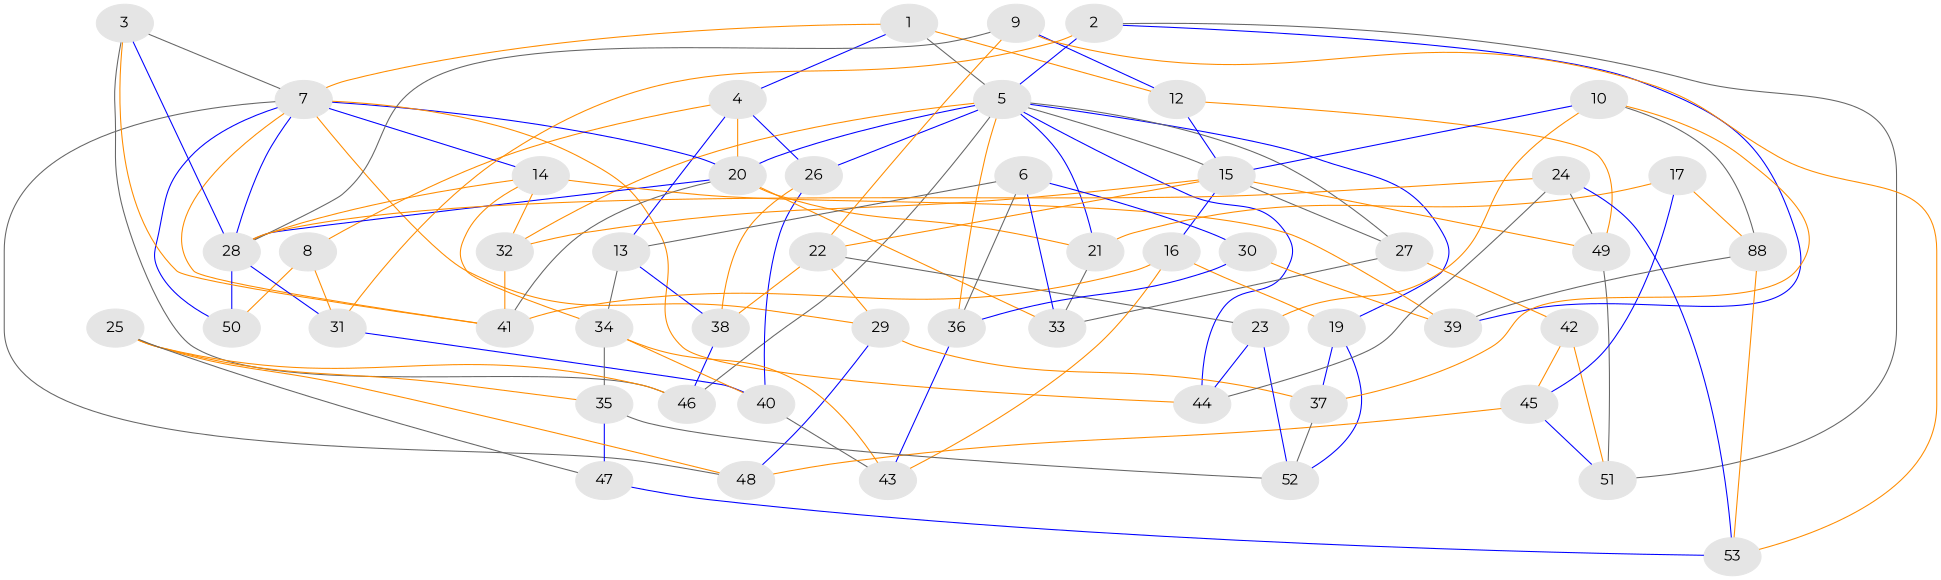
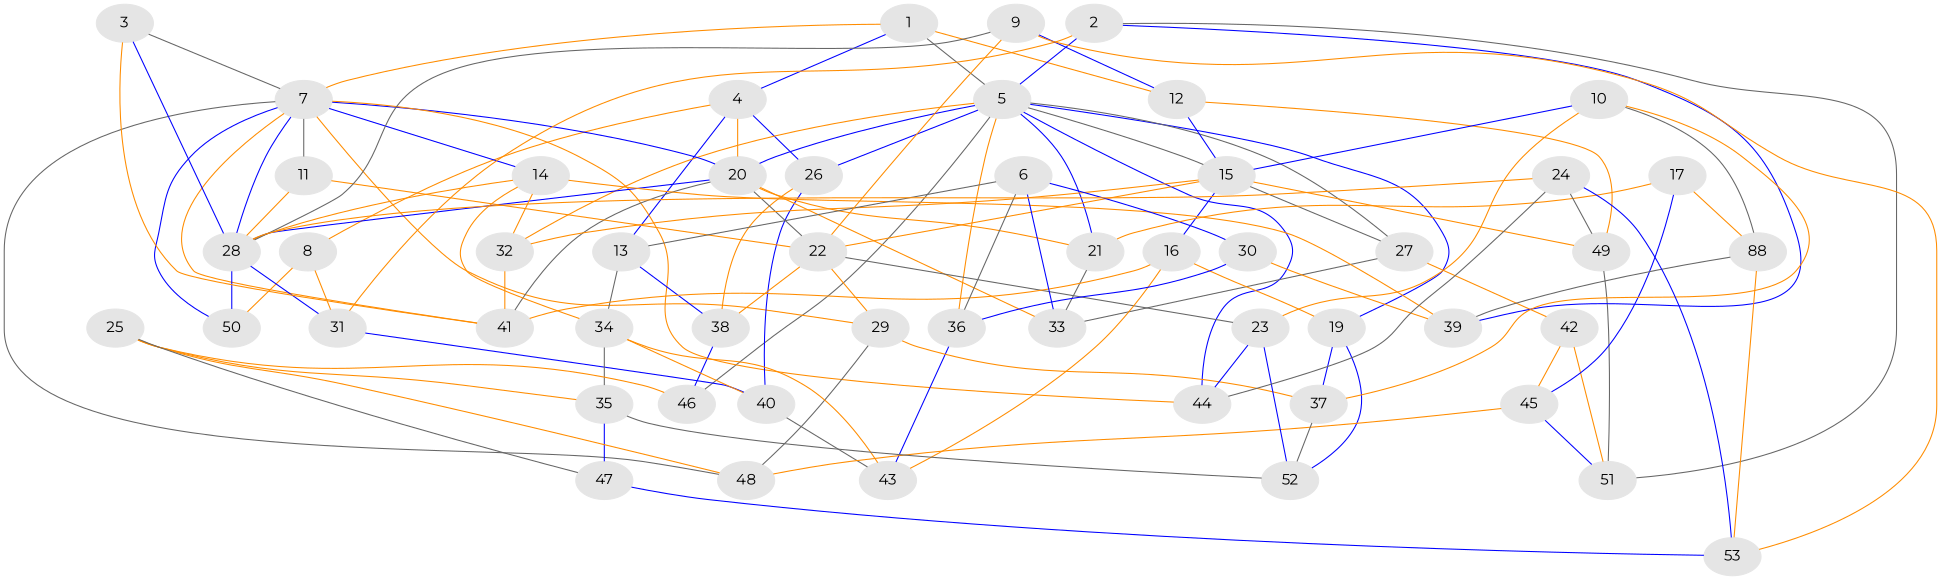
node "11": added
edge "20" -- "22": added
edge "3" -- "46": removed
edge "29" -- "48": color blue -> gray40
